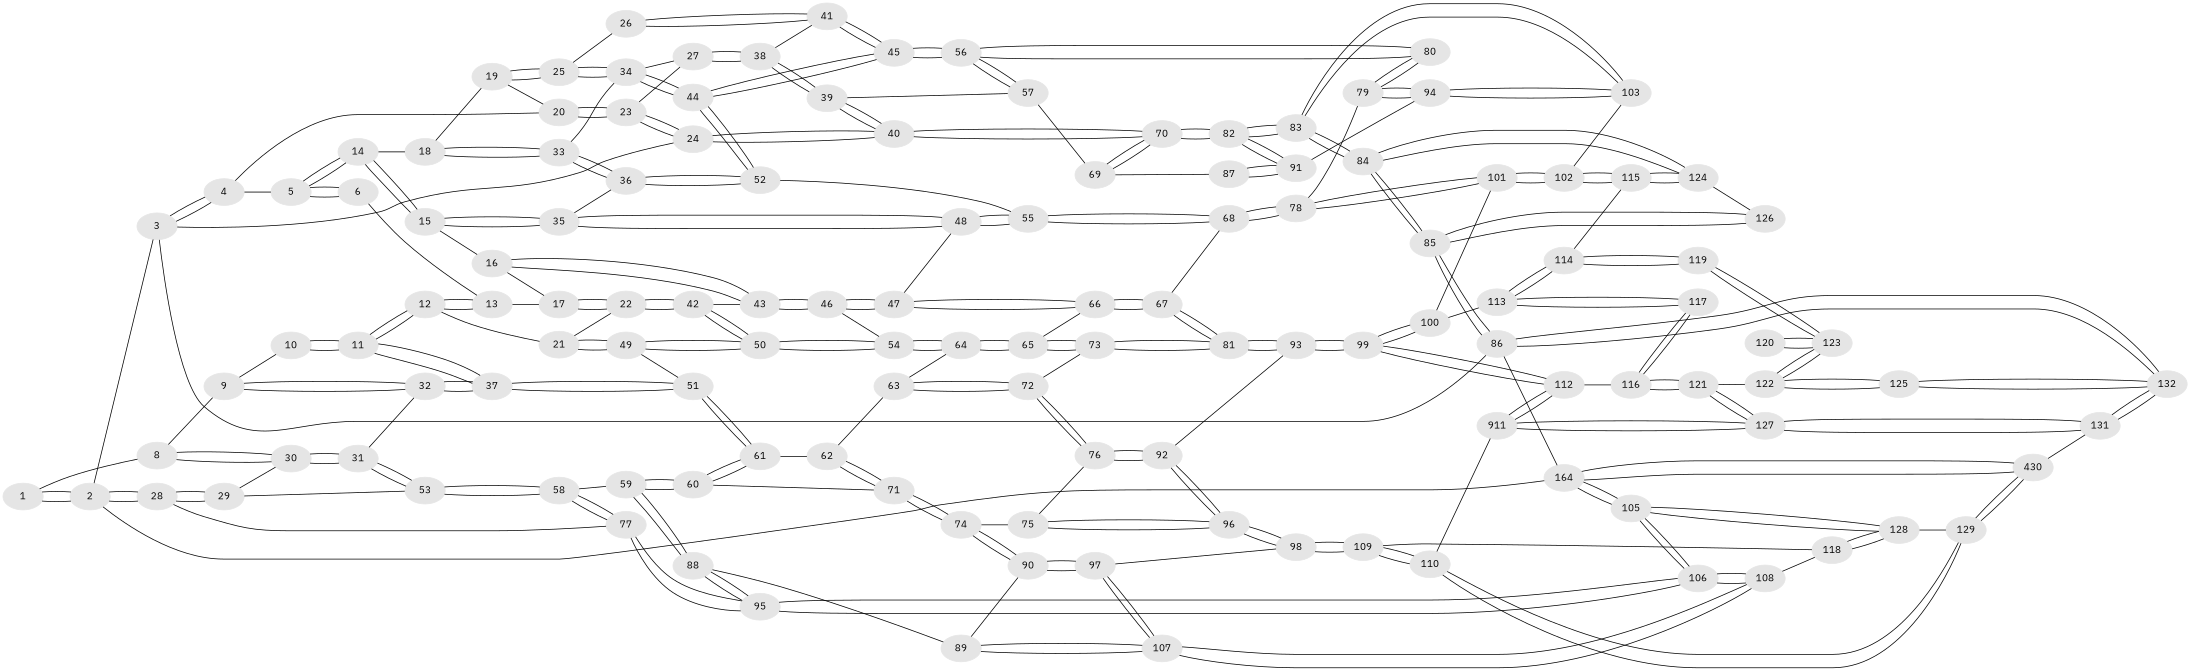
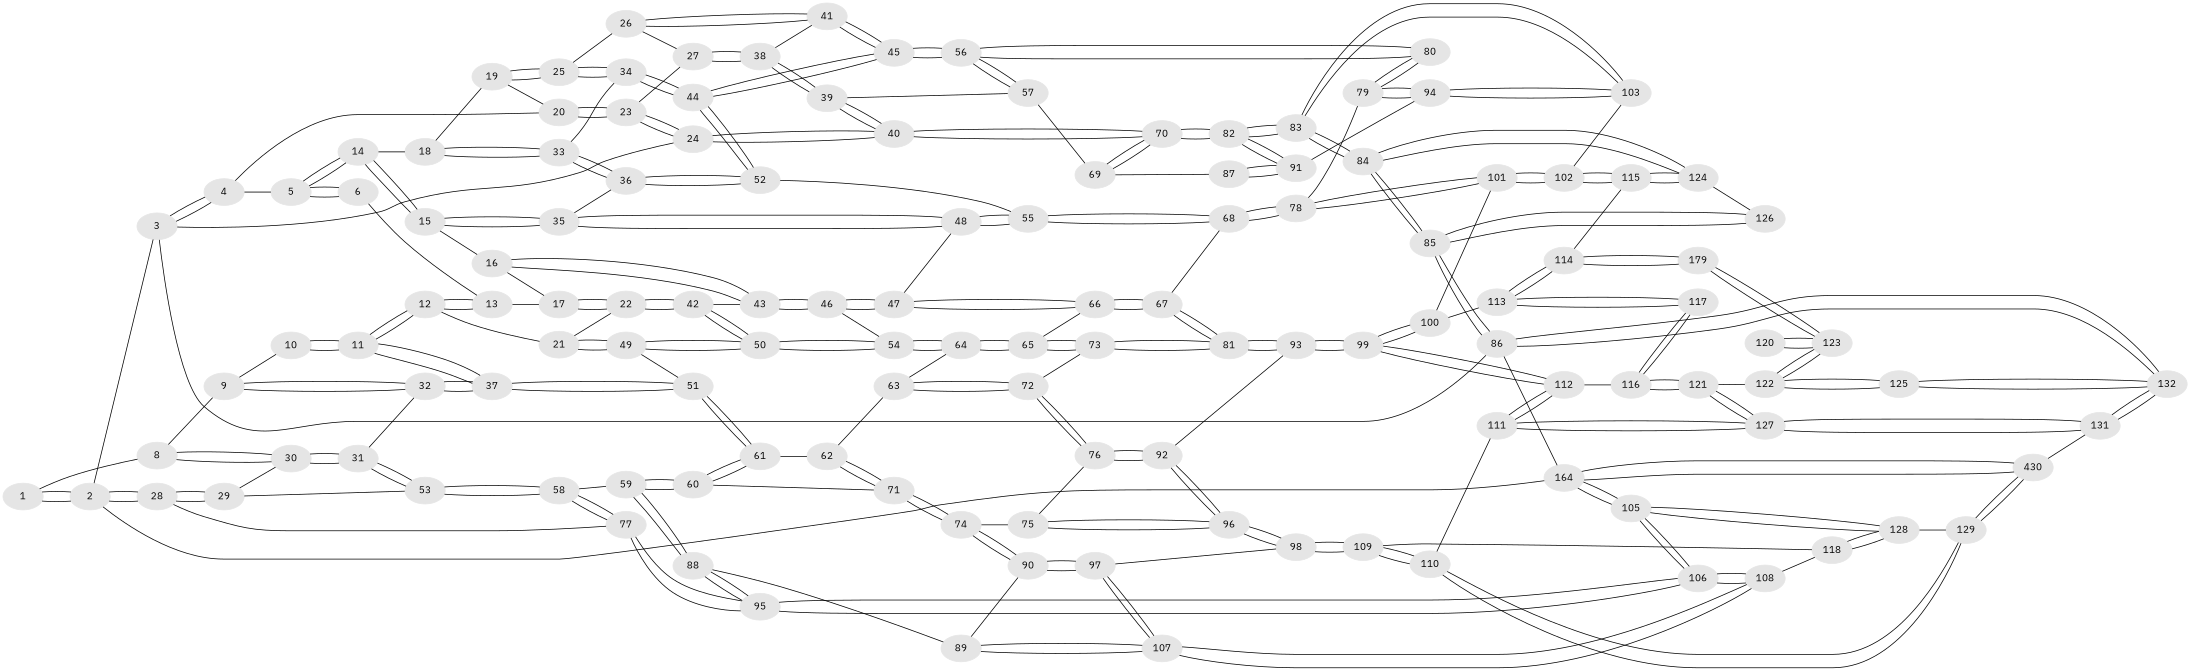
edge "27" -- "34": now "27" -- "26"
node "119": label "119" -> "179"
node "911": label "911" -> "111"
